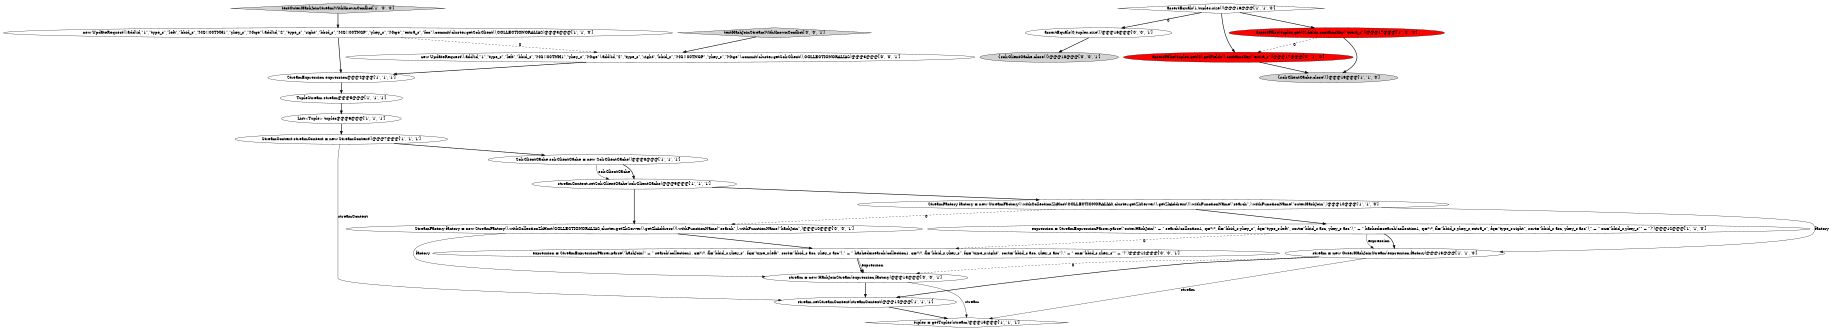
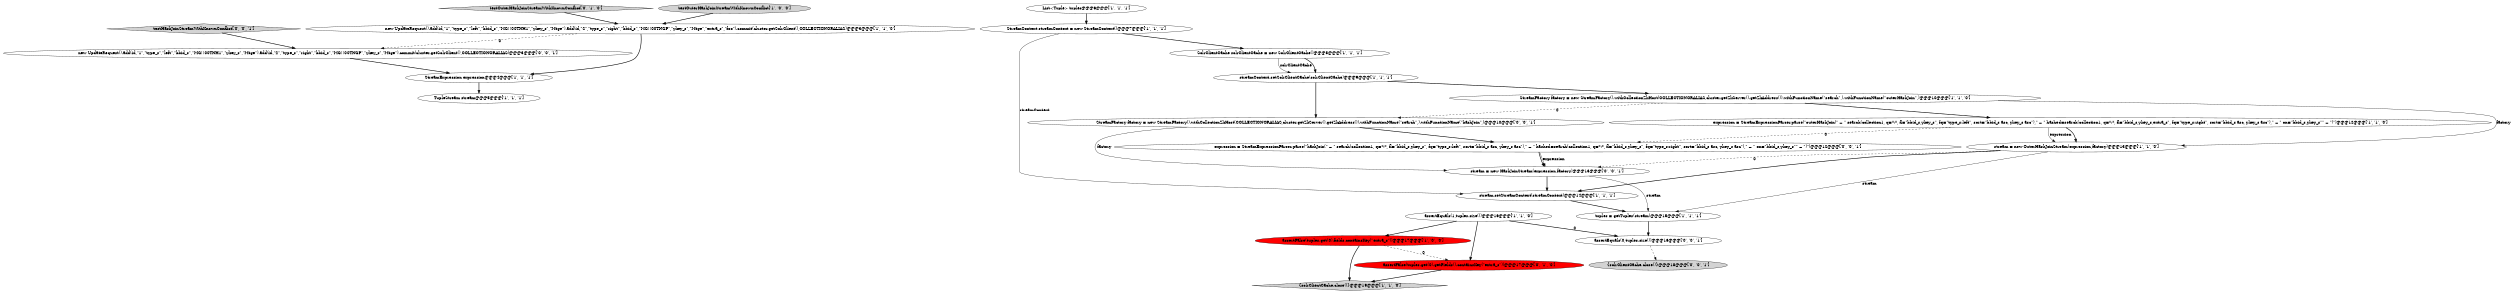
node "testOuterHashJoinStreamWithKnownConflict['1', '0', '0']": shape diamond -> ellipse
node "testOuterHashJoinStreamWithKnownConflict['0', '1', '0']": added
node "assertEquals(1,tuples.size())@@@16@@@['1', '1', '0']": shape diamond -> ellipse
edge "assertEquals(0,tuples.size())@@@16@@@['0', '0', '1']" -> "{solrClientCache.close()}@@@18@@@['0', '0', '1']": style bold -> dashed
node "{solrClientCache.close()}@@@19@@@['1', '1', '0']": shape ellipse -> diamond
edge "TupleStream stream@@@5@@@['1', '1', '1']" -> "List<Tuple> tuples@@@6@@@['1', '1', '1']": removed
edge "tuples = getTuples(stream)@@@15@@@['1', '1', '1']" -> "assertEquals(0,tuples.size())@@@16@@@['0', '0', '1']": added
node "tuples = getTuples(stream)@@@15@@@['1', '1', '1']": shape diamond -> ellipse
